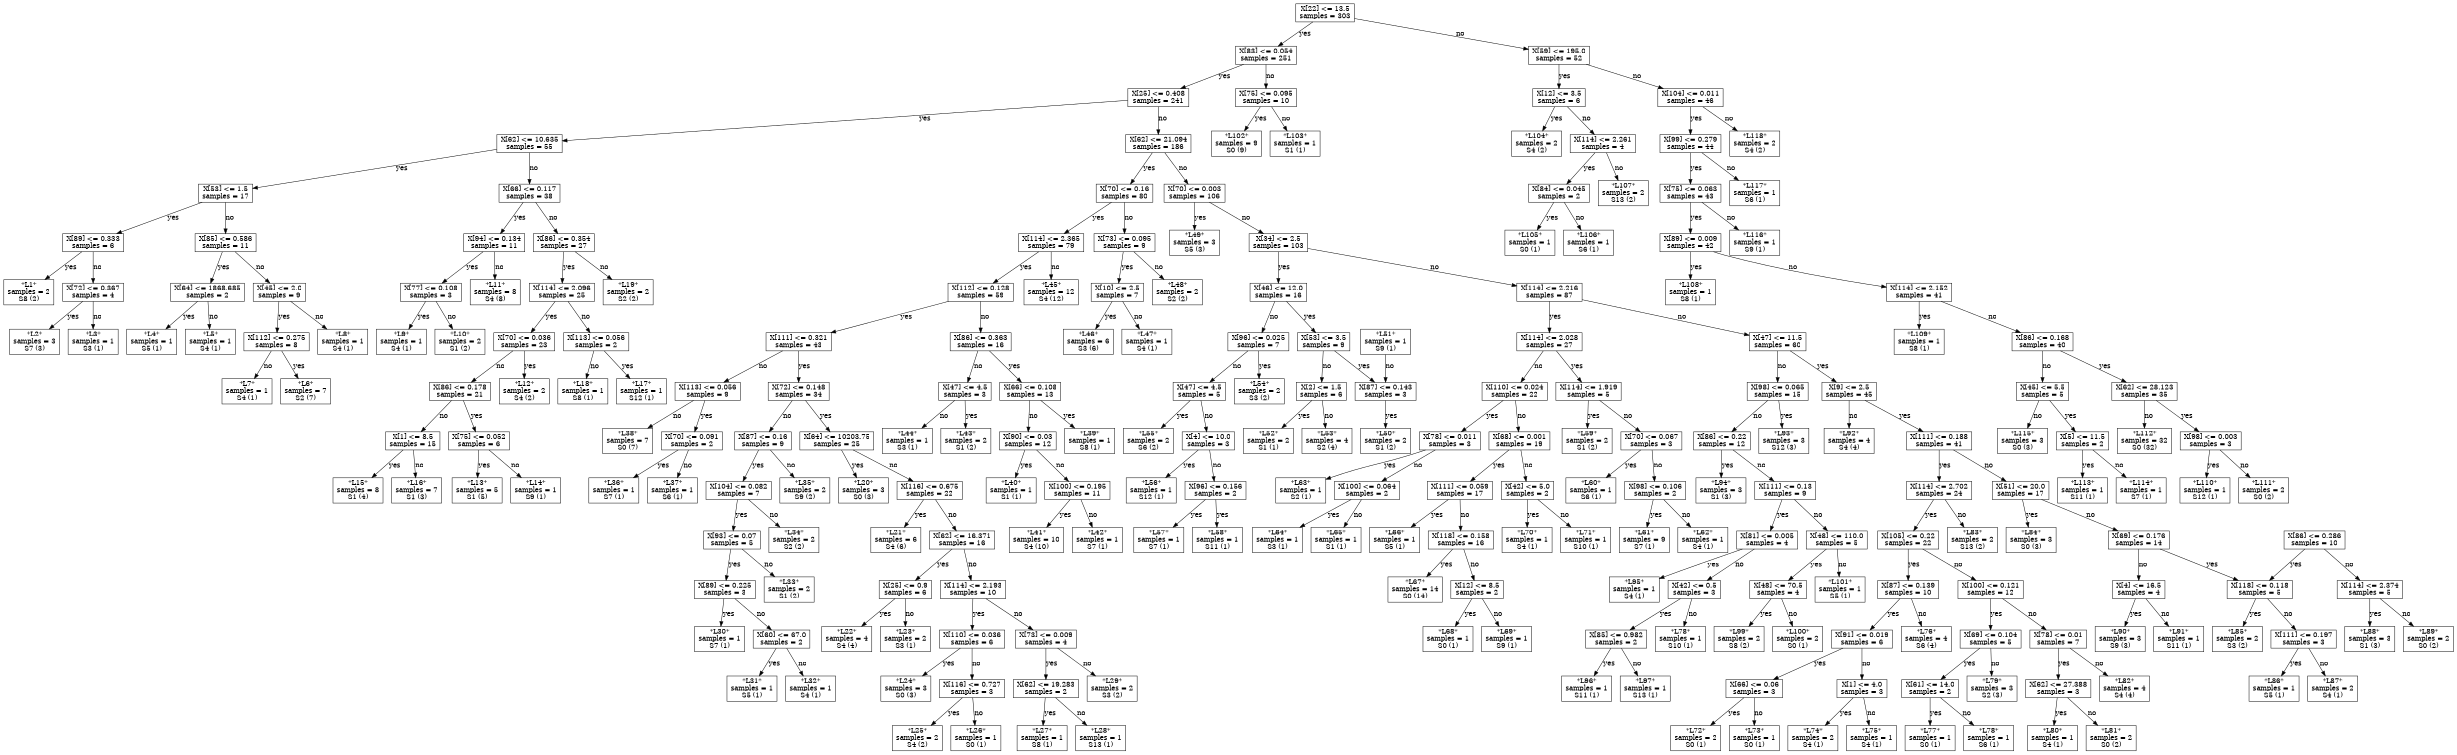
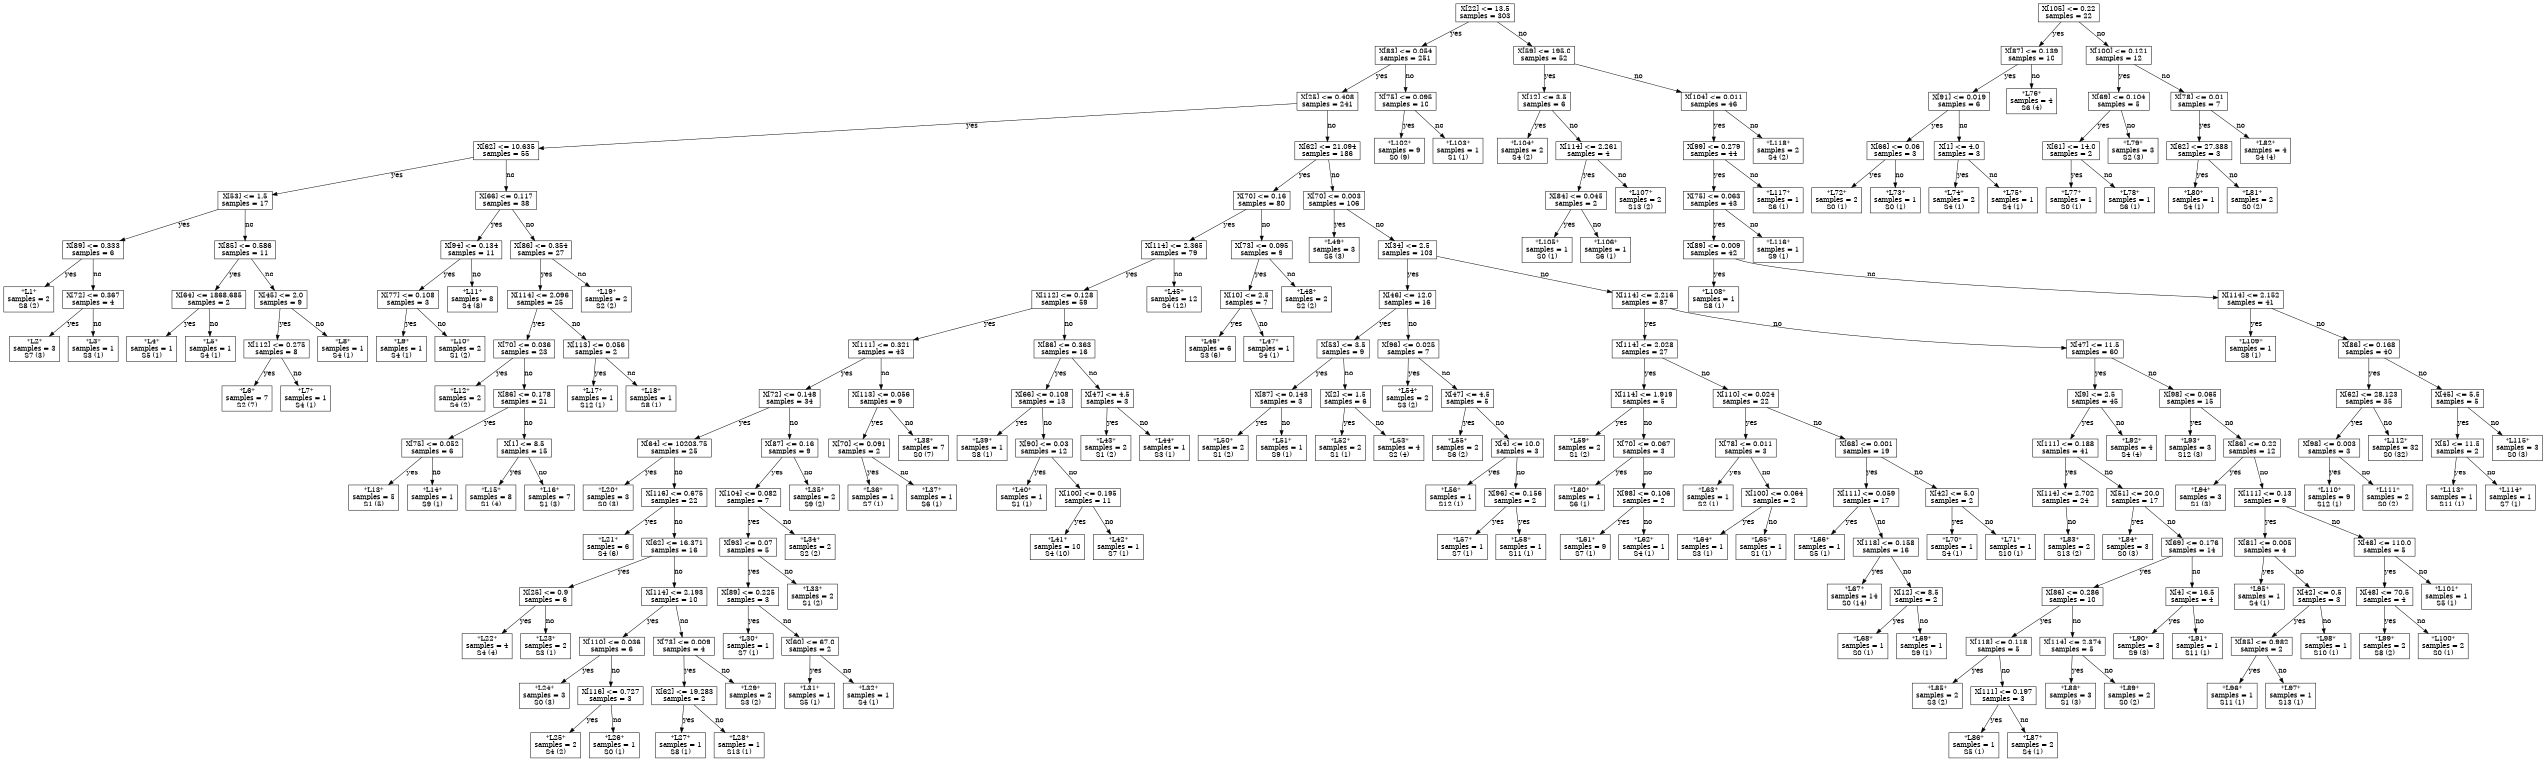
edge "*L51* samples = 1 S9 (1)" -> "X[87] <= 0.143 samples = 3": reversed
node "*L110* samples = 1 S12 (1)": label "*L110* samples = 1 S12 (1)" -> "*L110* samples = 9 S12 (1)"
edge "X[114] <= 2.702 samples = 24" -> "X[105] <= 0.22 samples = 22": removed, label "yes"
edge "X[69] <= 0.176 samples = 14" -> "X[118] <= 0.118 samples = 5": now "X[69] <= 0.176 samples = 14" -> "X[86] <= 0.286 samples = 10"
node "*L78* samples = 1 S10 (1)": label "*L78* samples = 1 S10 (1)" -> "*L98* samples = 1 S10 (1)"
